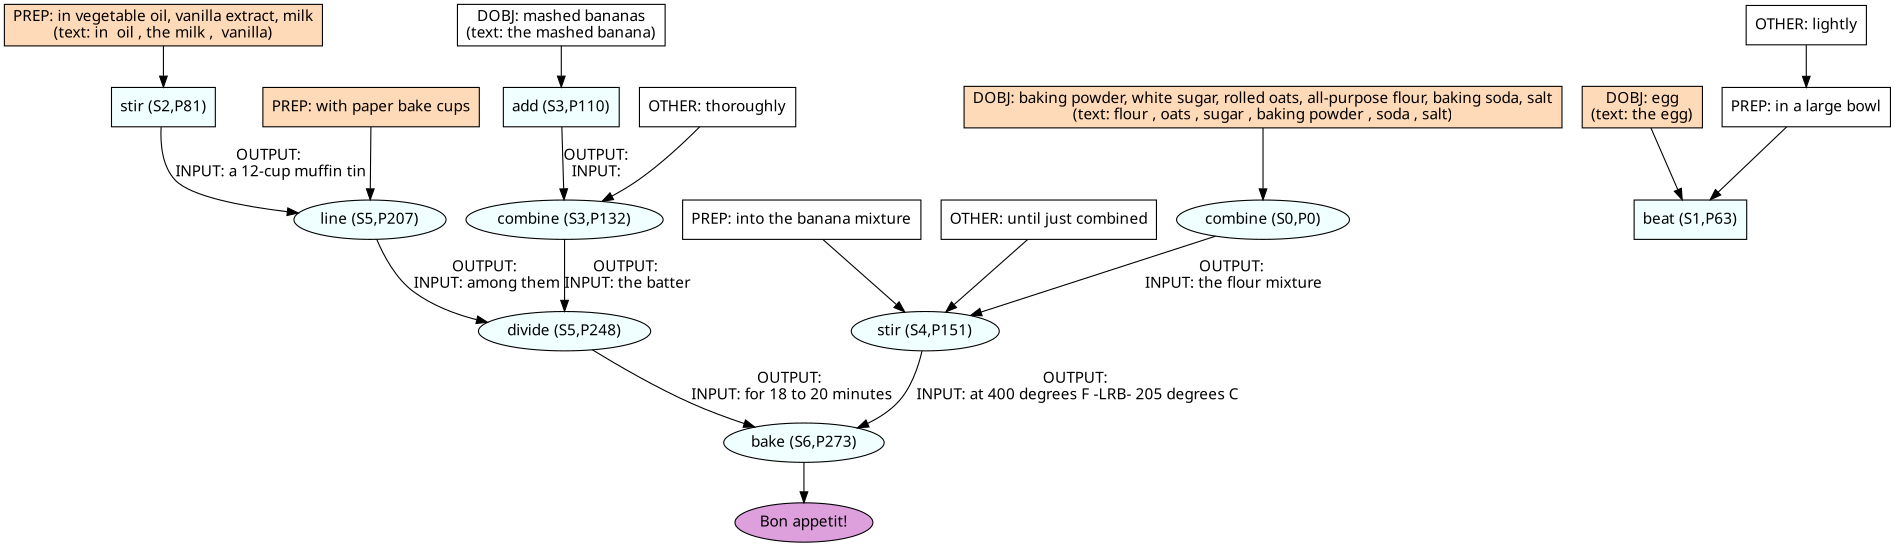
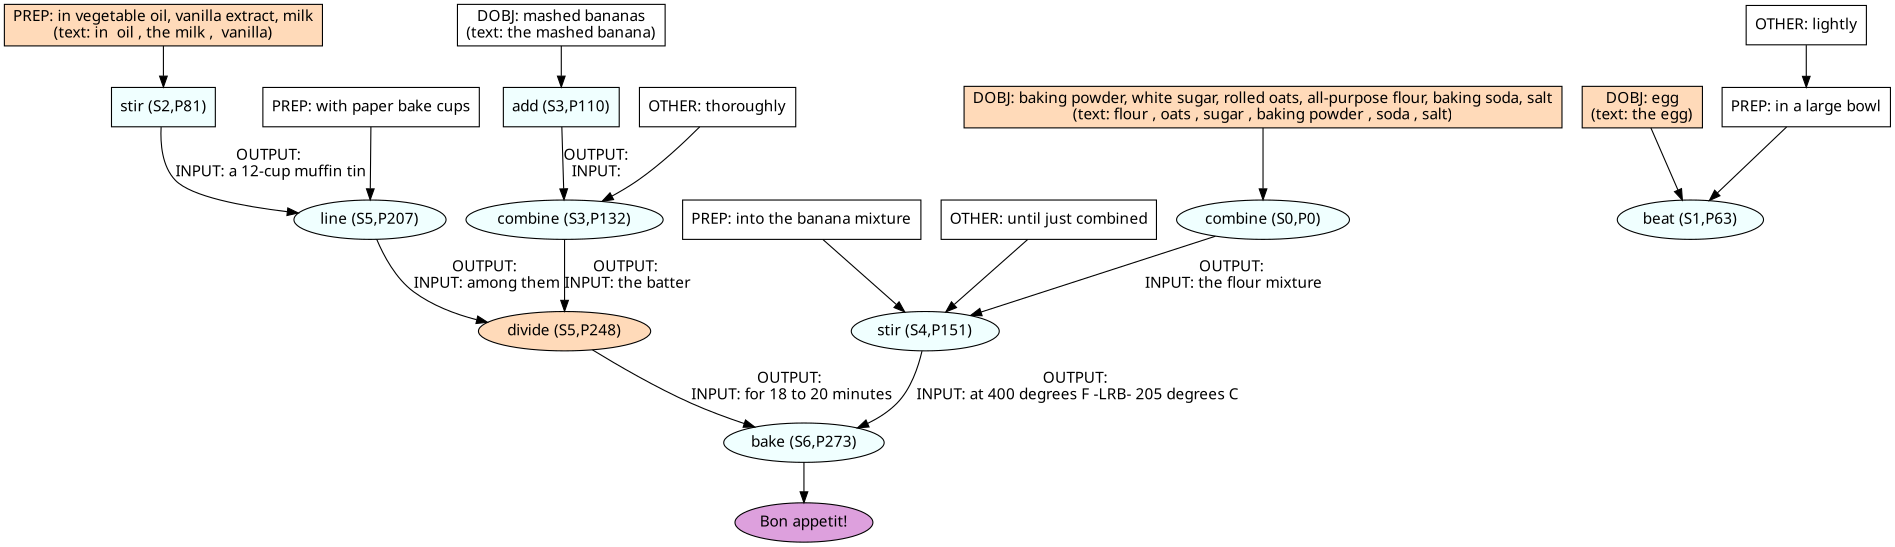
node "PREP: with paper bake cups": fillcolor peachpuff -> white
node "beat (S1,P63)": shape box -> ellipse
node "divide (S5,P248)": fillcolor azure -> peachpuff
